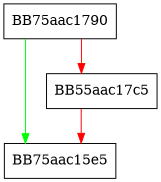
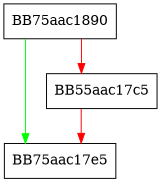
node "BB75aac1790": label "BB75aac1790" -> "BB75aac1890"
node "BB75aac15e5": label "BB75aac15e5" -> "BB75aac17e5"
